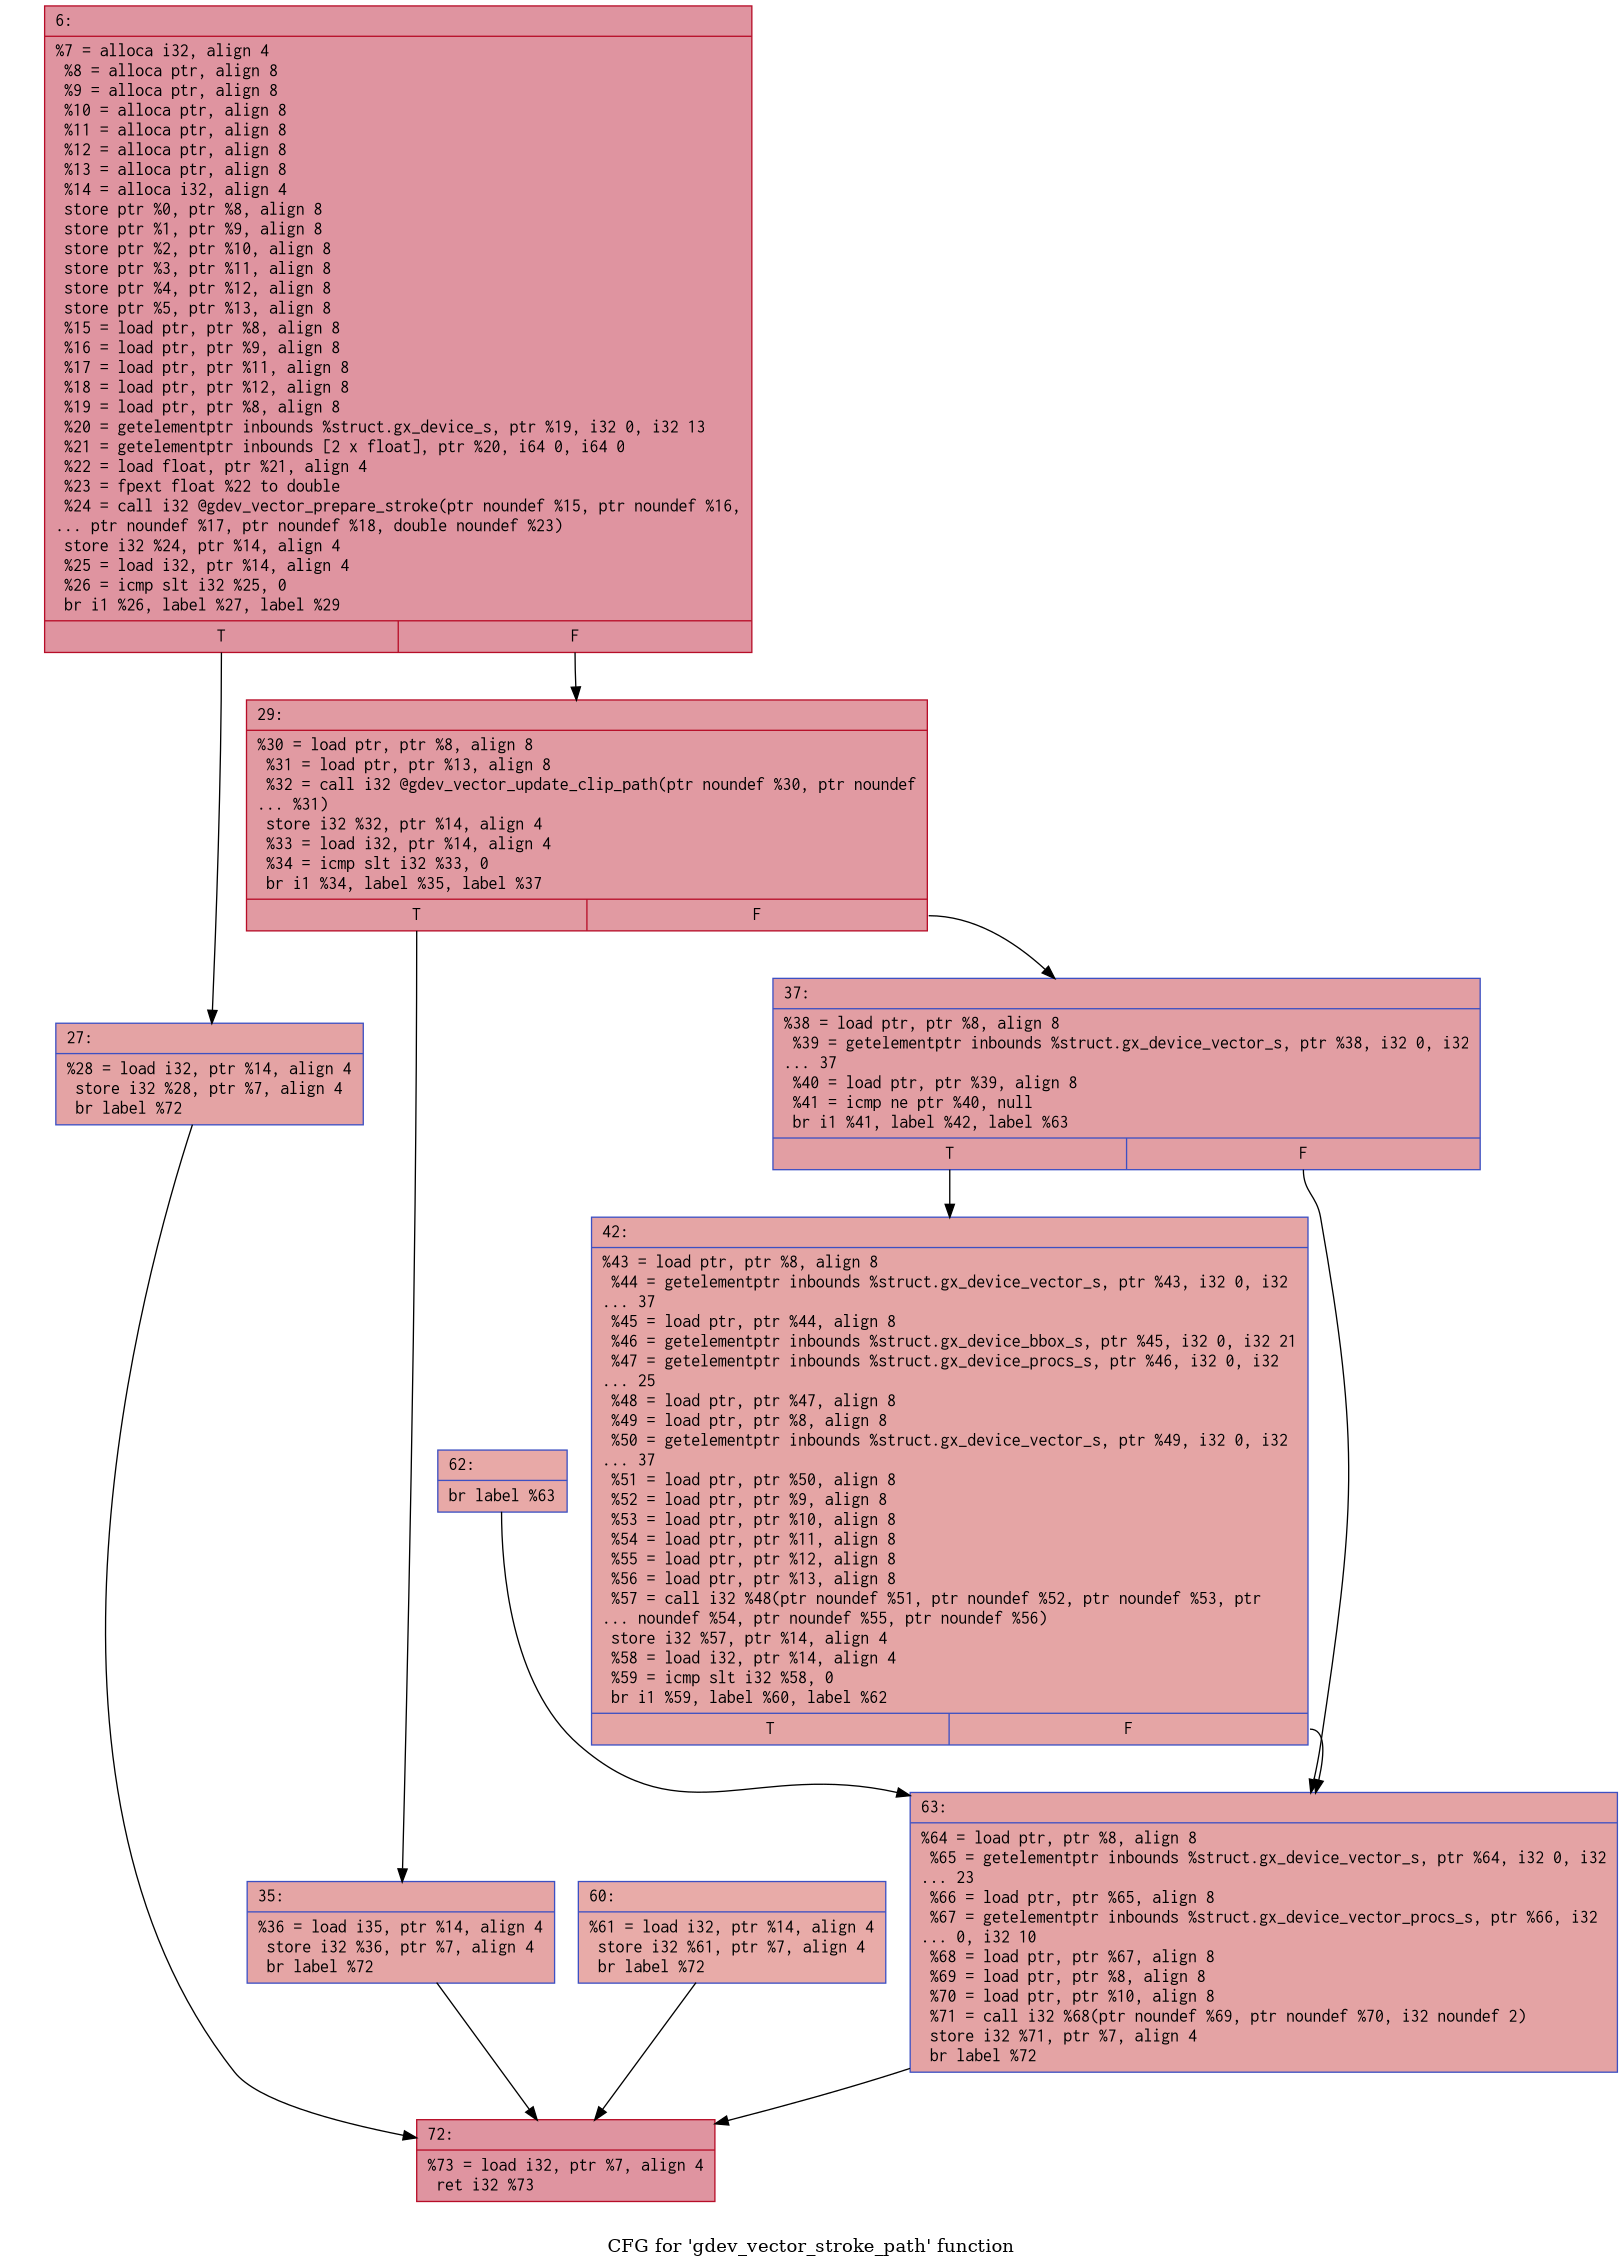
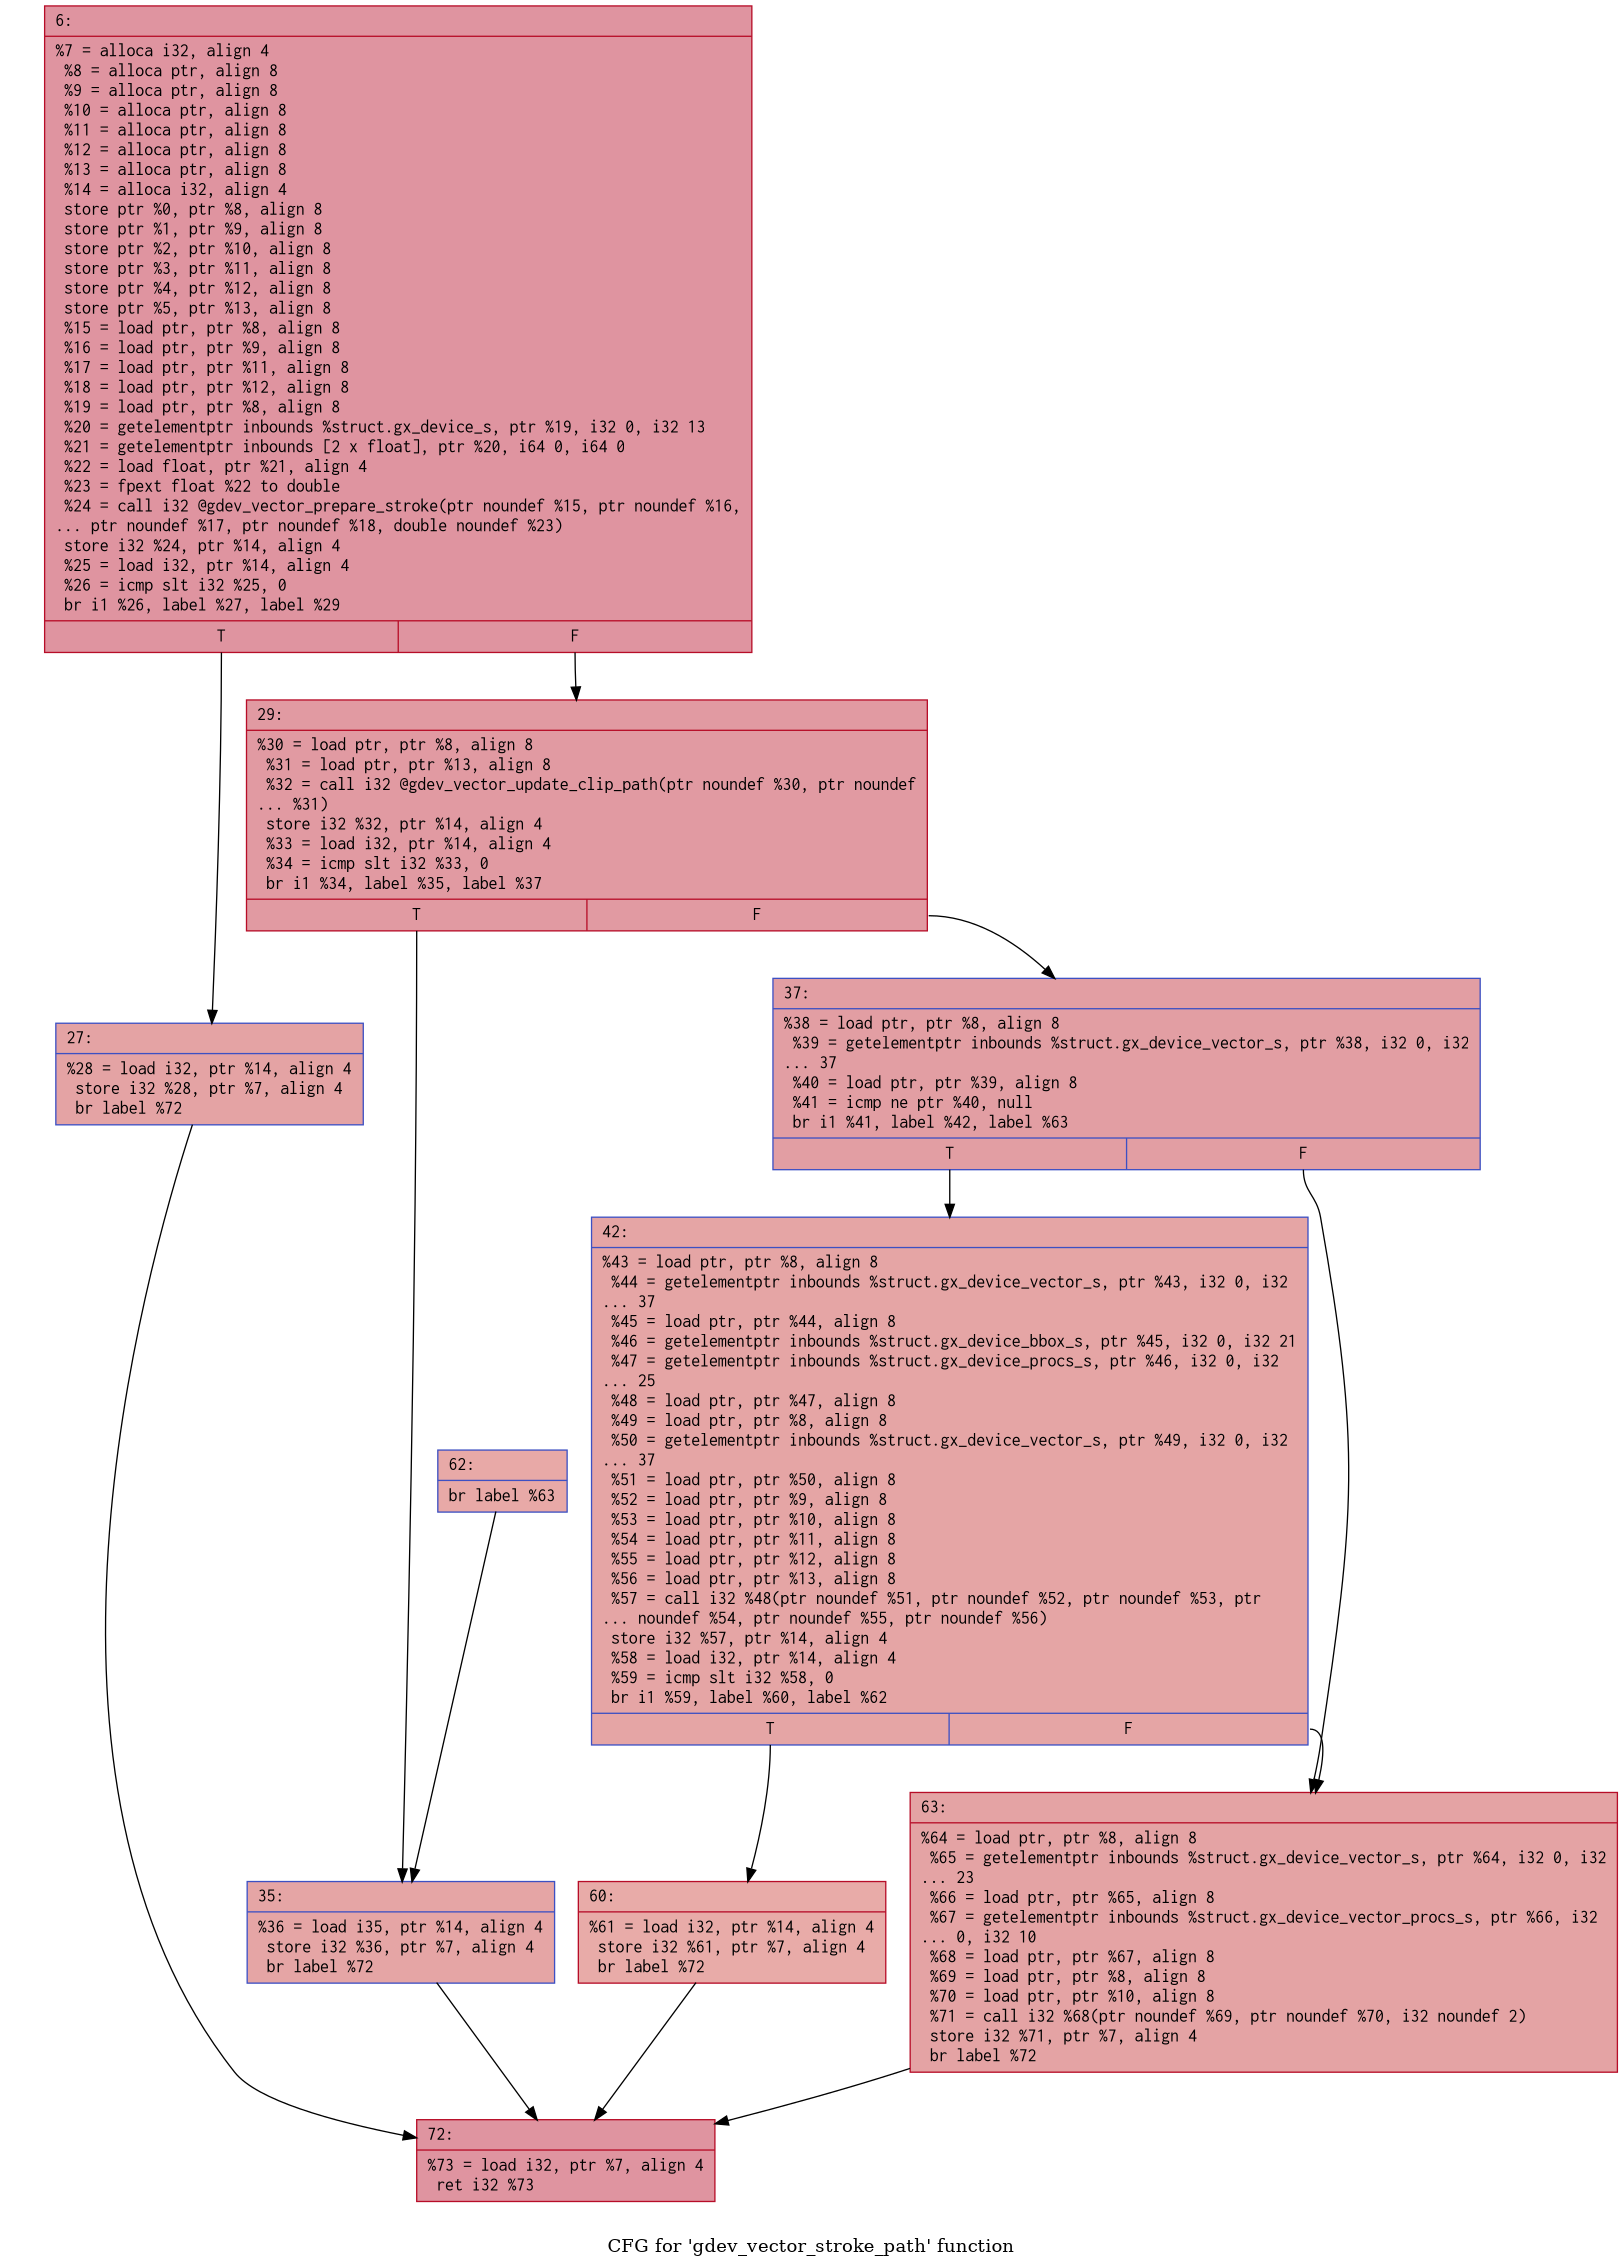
edge "62:" -> "63:": now "62:" -> "35:"
edge "42:" -> "60:": added
node "60:": color #3d50c3ff -> #b70d28ff
node "63:": color #3d50c3ff -> #b70d28ff
